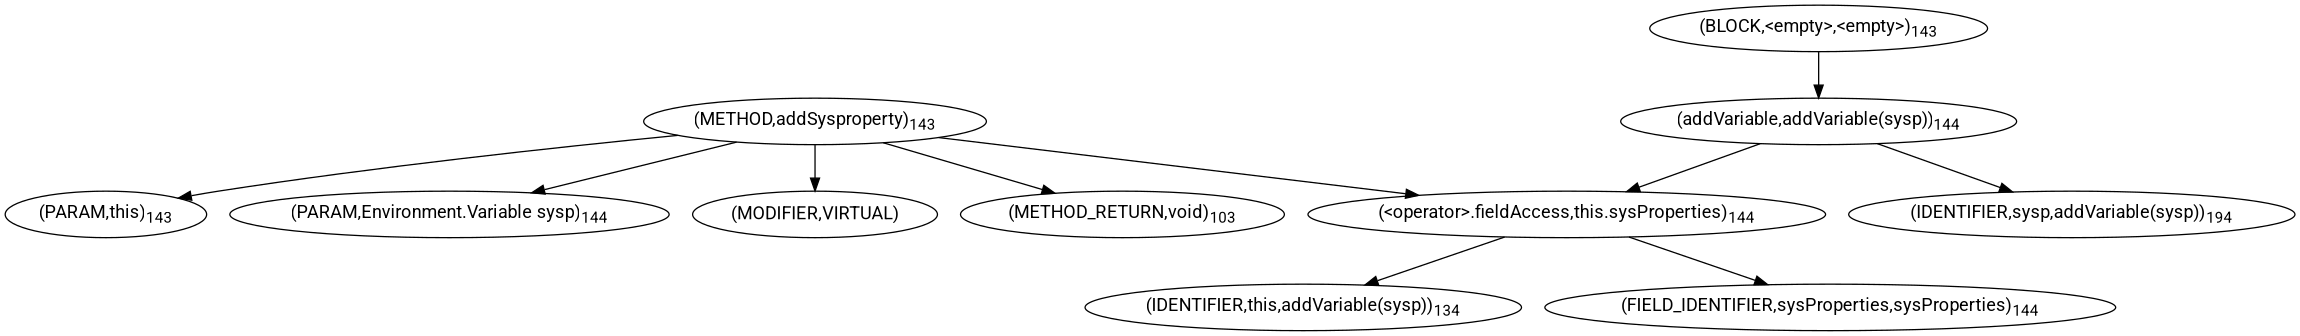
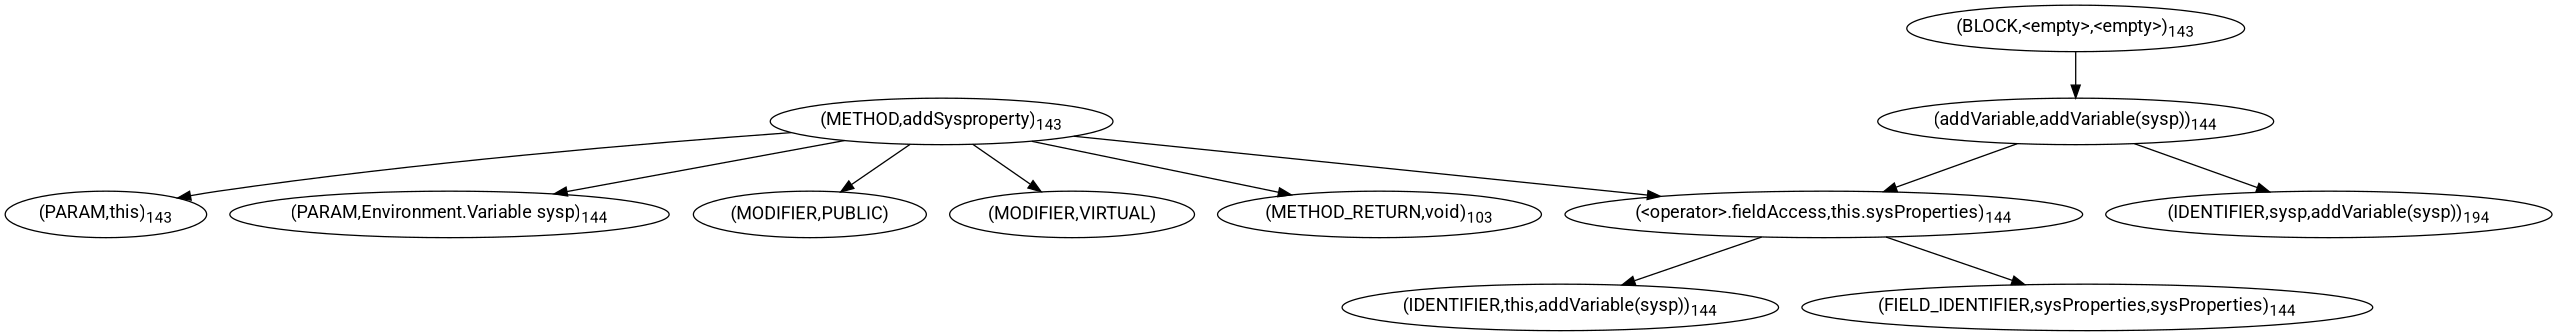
node "(MODIFIER,PUBLIC)": added
node "(IDENTIFIER,this,addVariable(sysp))": text "134" -> "144"
